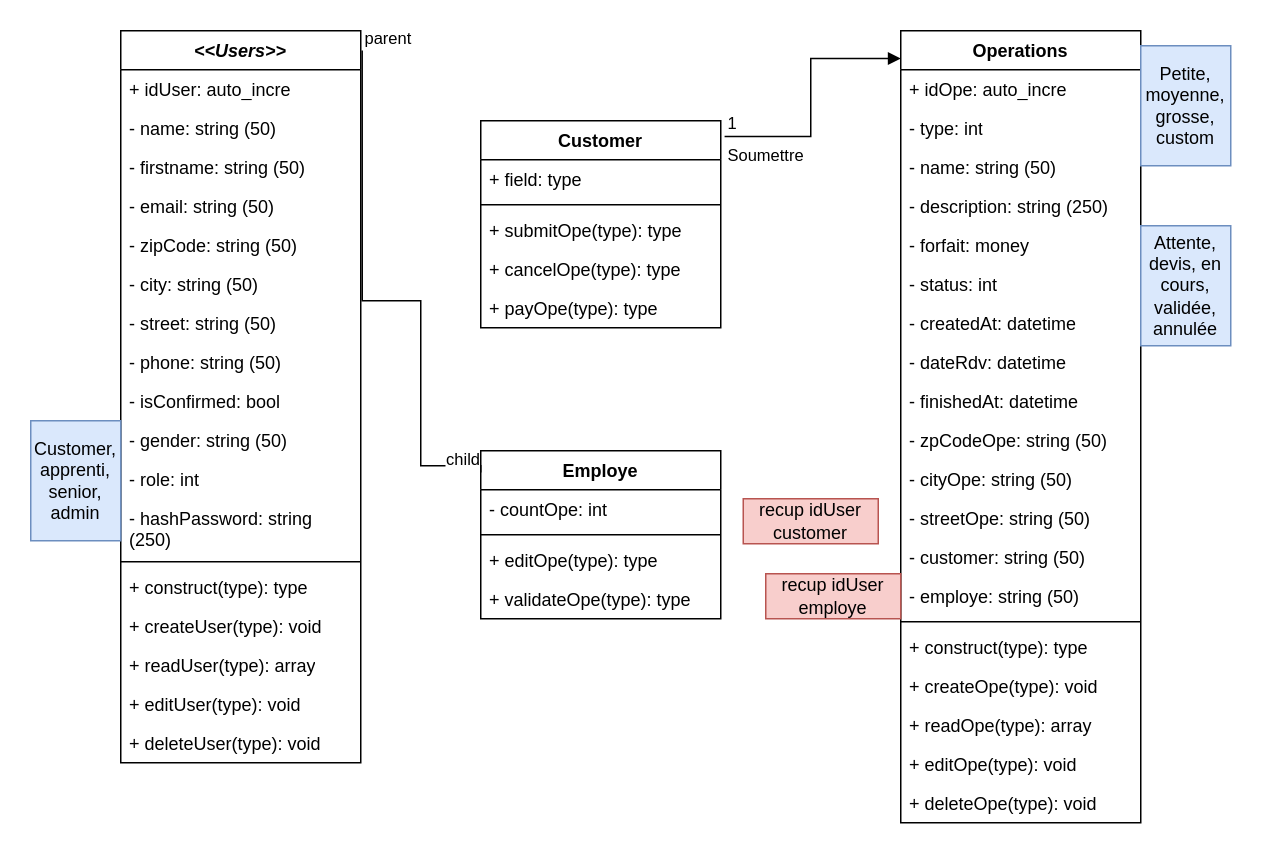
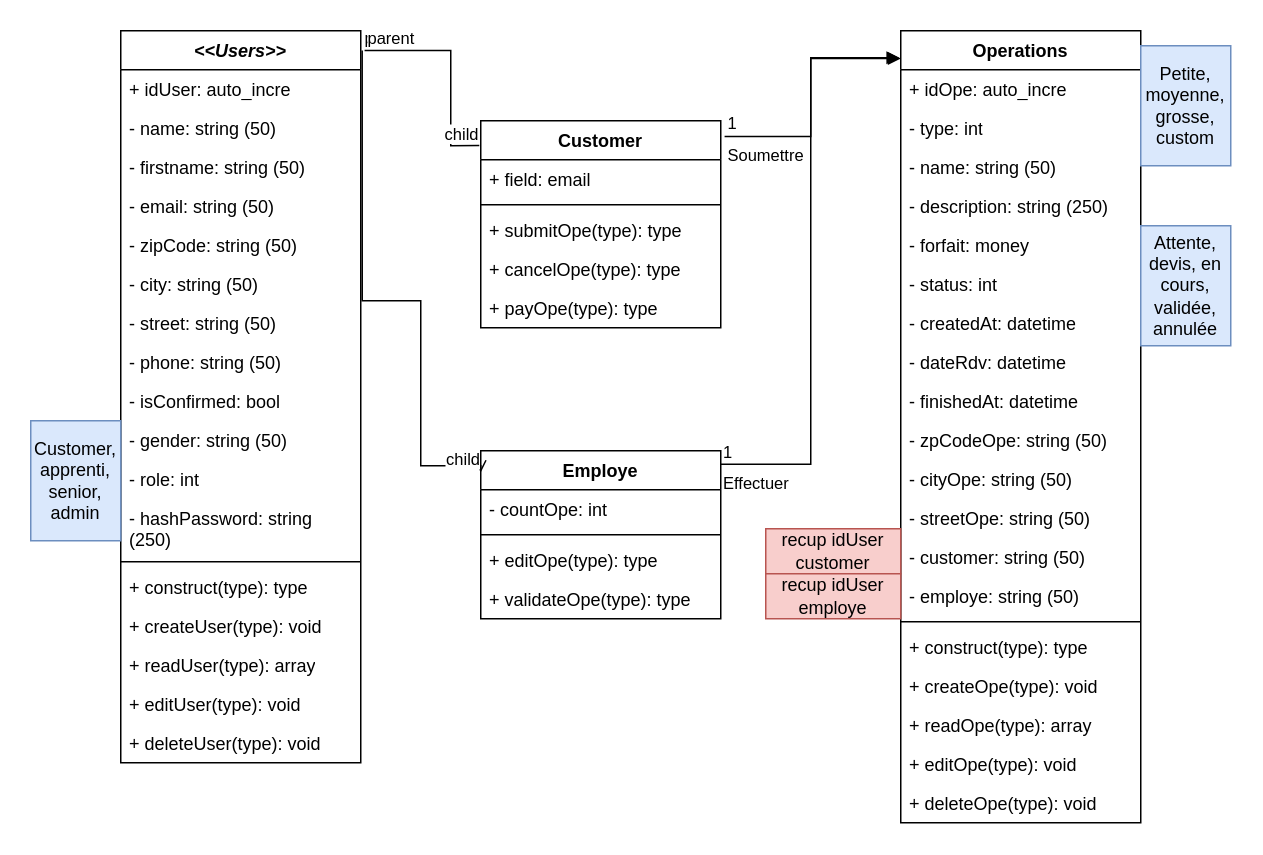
edge "Customer" -- "<<Users>>": added, labels "child", "parent"
node "+ field: type": label "+ field: type" -> "+ field: email"
edge "Employe" -> "Operations": added, labels "1", "Effectuer"
edge "<<Users>>" -- "Employe": arrowhead none -> open
node "recup idUser customer": moved (811, 521) -> (833, 551)
